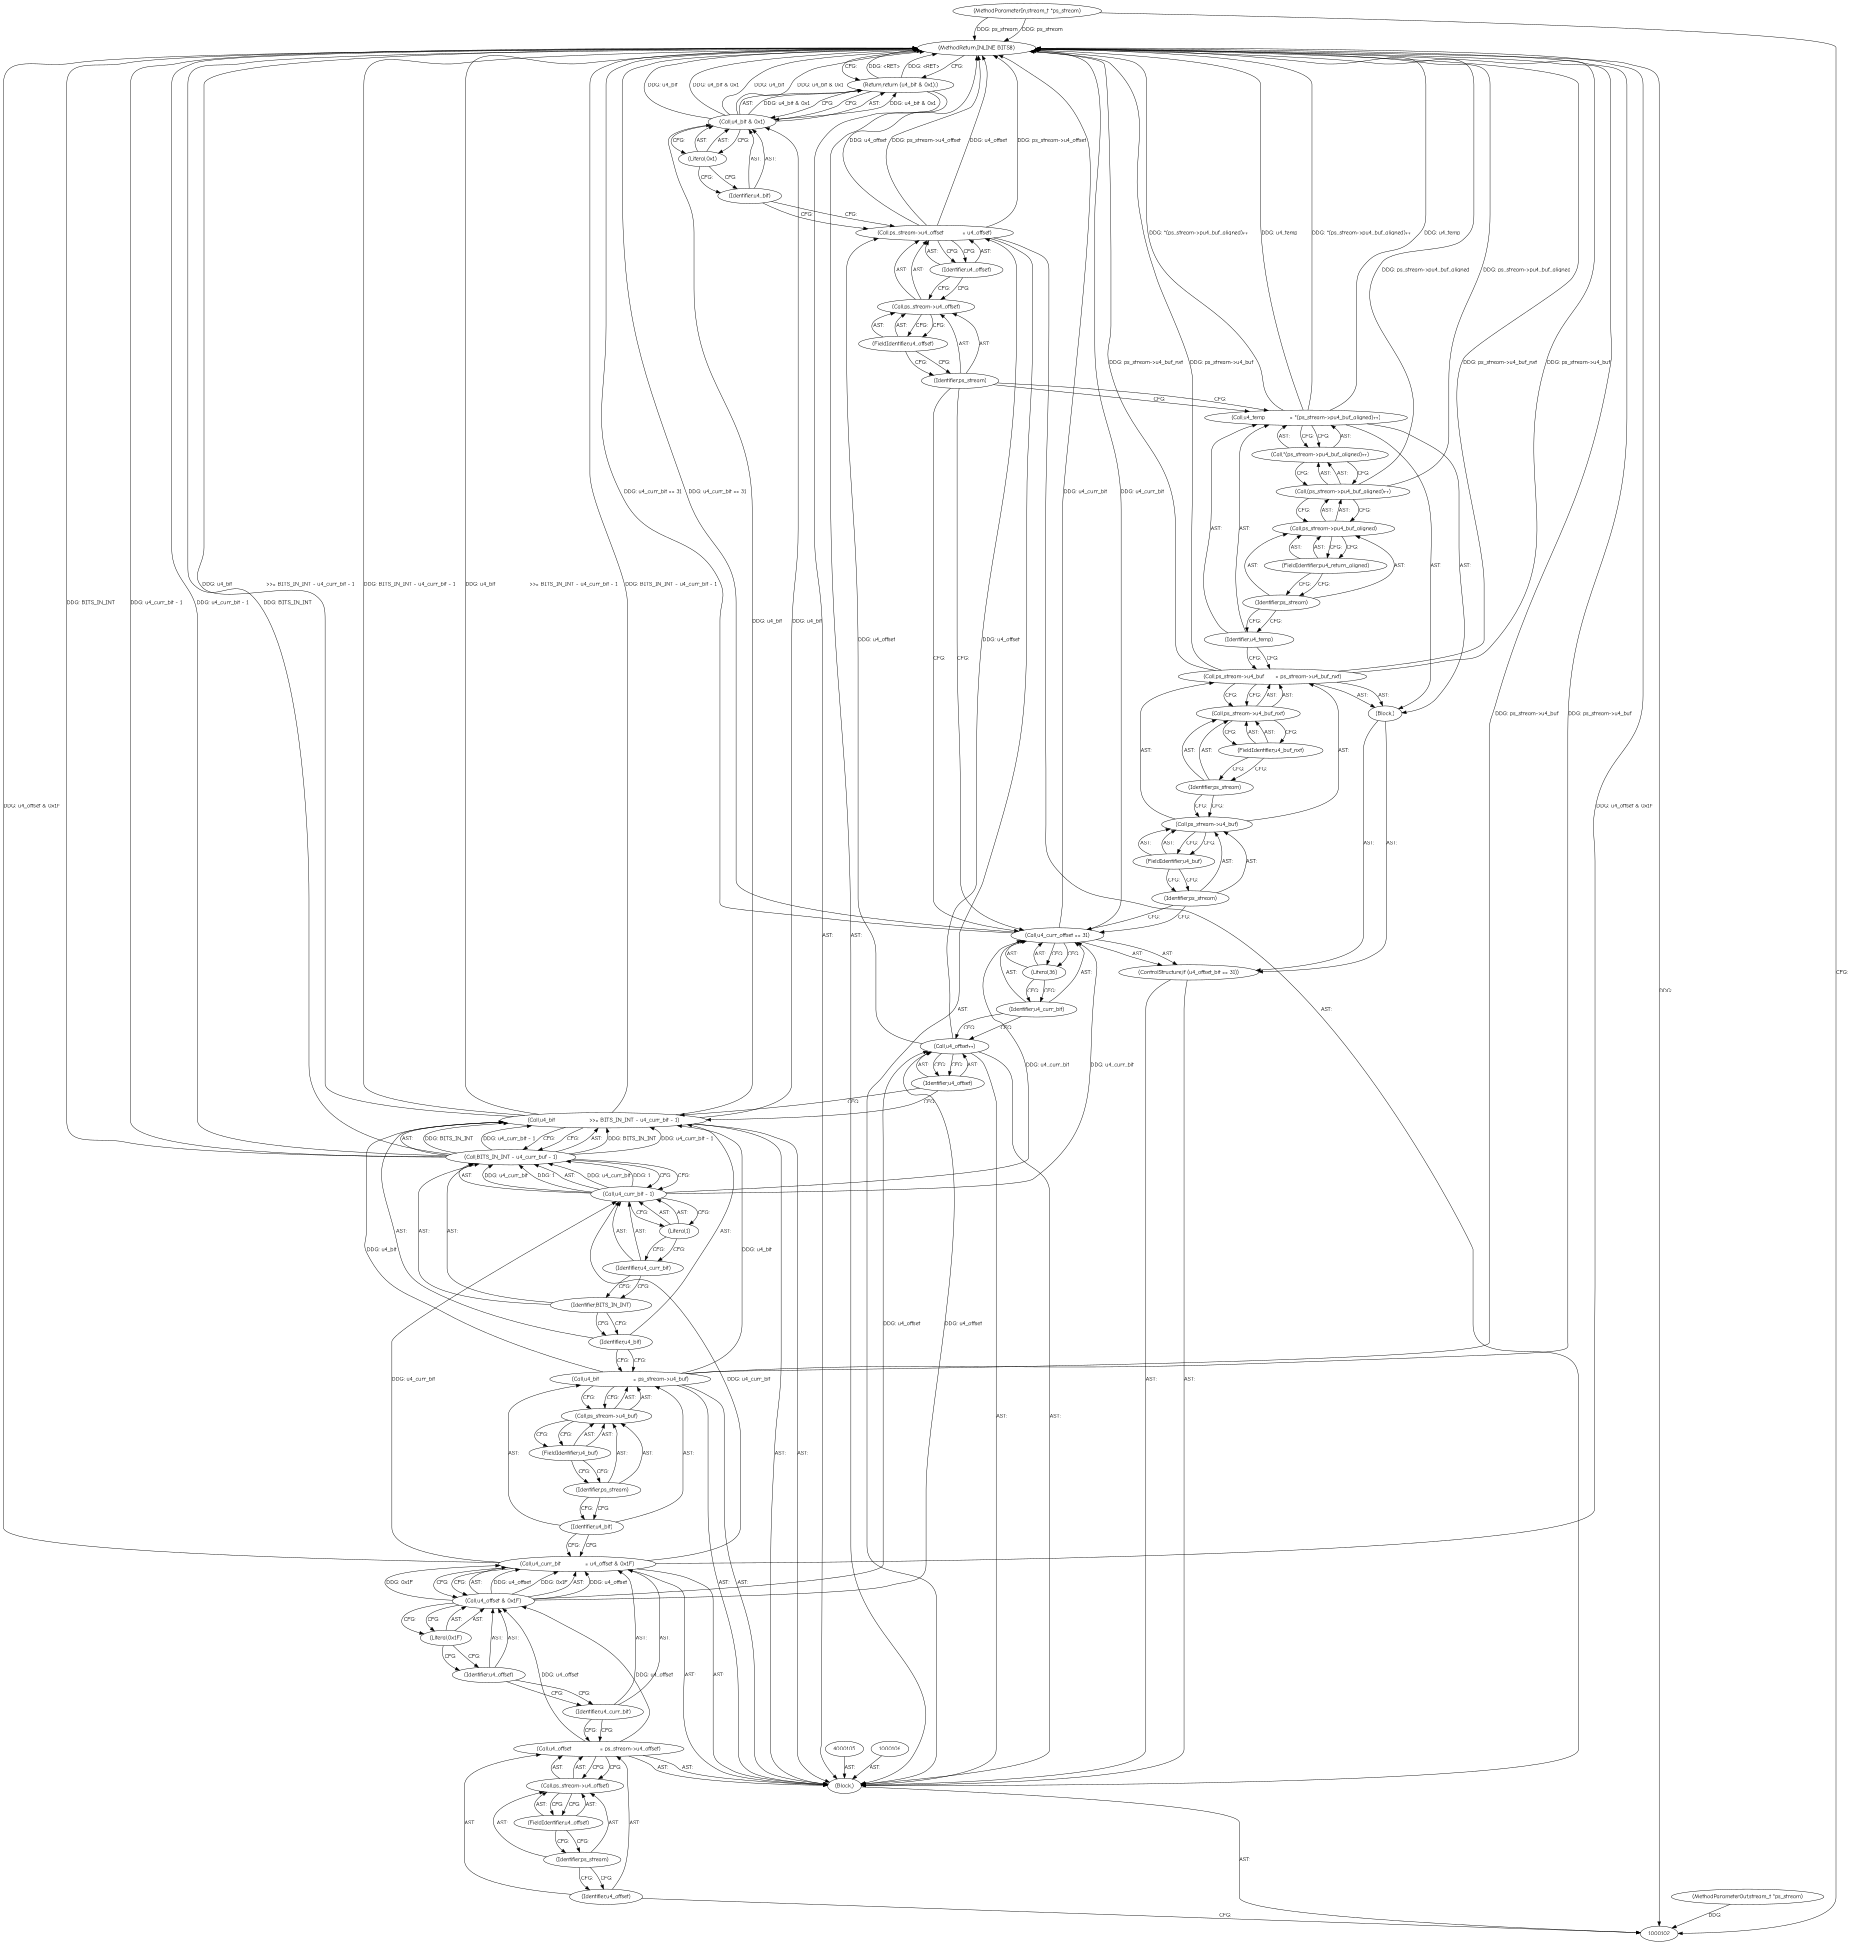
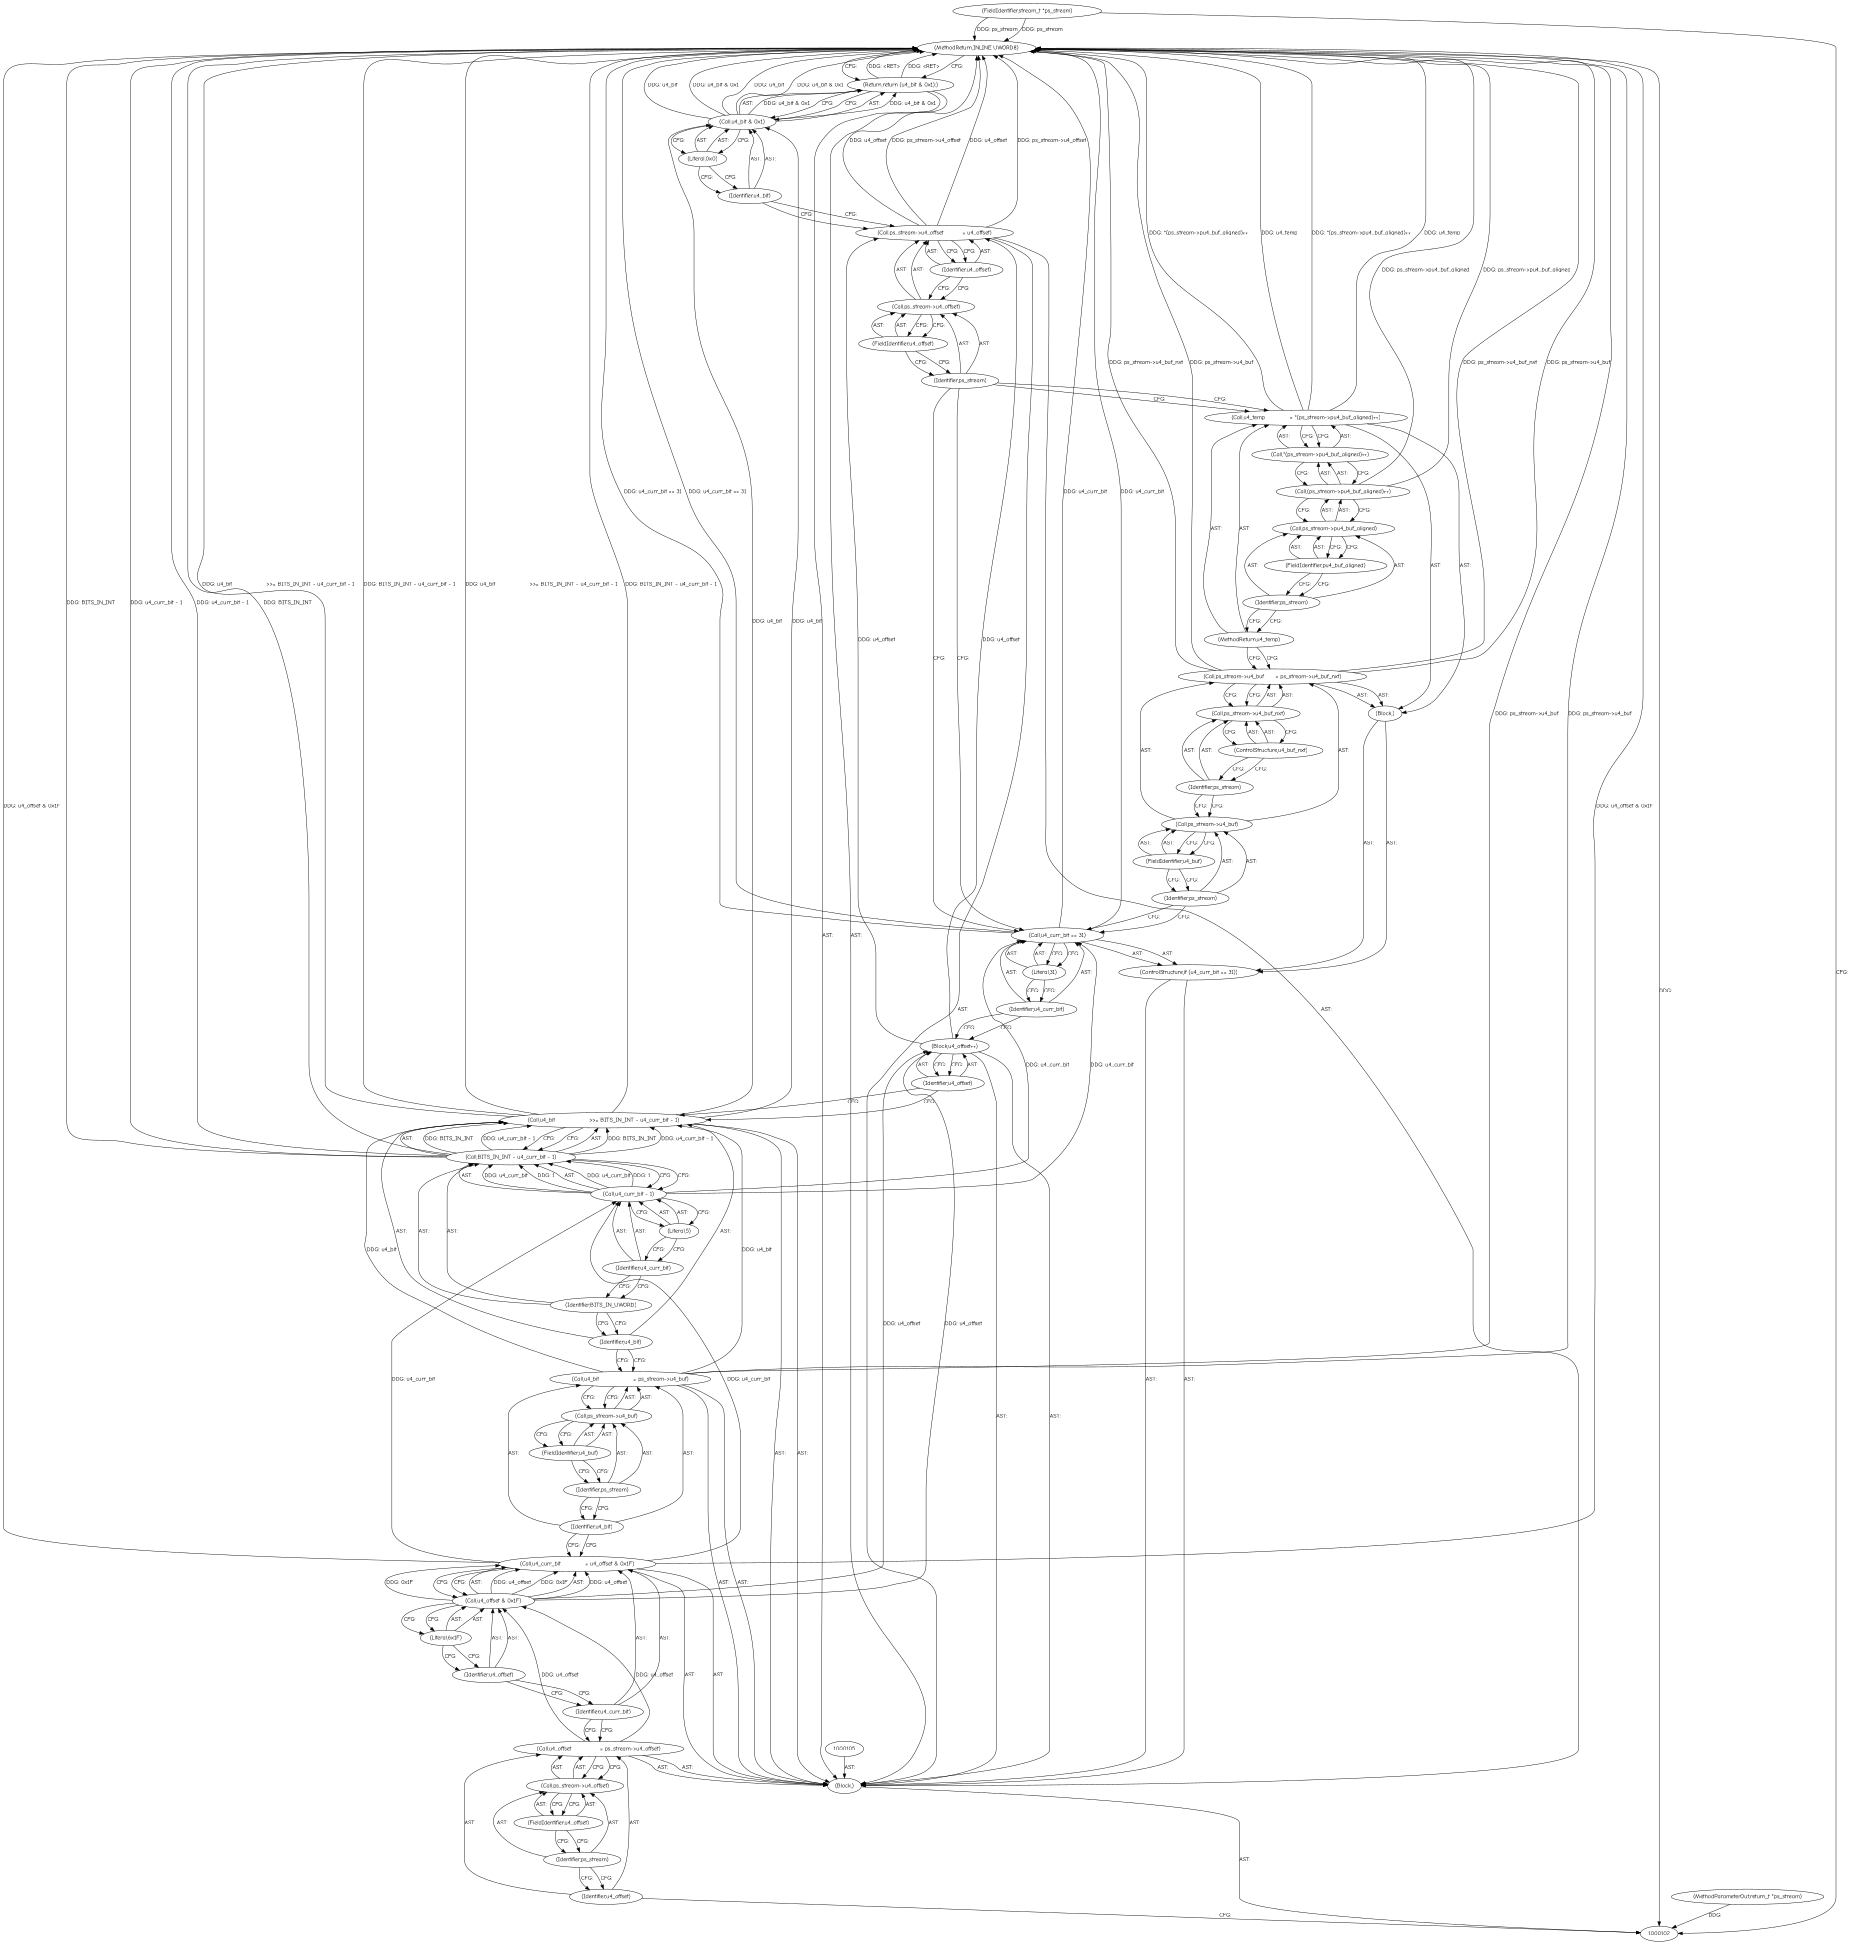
node "(MethodParameterIn,stream_t *ps_stream)": label "(MethodParameterIn,stream_t *ps_stream)" -> "(FieldIdentifier,stream_t *ps_stream)"
node "(MethodReturn,INLINE BITS8)": label "(MethodReturn,INLINE BITS8)" -> "(MethodReturn,INLINE UWORD8)"
node "(Literal,0x1)": label "(Literal,0x1)" -> "(Literal,0x0)"
node "(FieldIdentifier,pu4_return_aligned)": label "(FieldIdentifier,pu4_return_aligned)" -> "(FieldIdentifier,pu4_buf_aligned)"
node "(Identifier,u4_temp)": label "(Identifier,u4_temp)" -> "(MethodReturn,u4_temp)"
node "(FieldIdentifier,u4_buf_nxt)": label "(FieldIdentifier,u4_buf_nxt)" -> "(ControlStructure,u4_buf_nxt)"
node "(Call,u4_curr_offset == 31)": label "(Call,u4_curr_offset == 31)" -> "(Call,u4_curr_bit == 31)"
node "(Literal,36)": label "(Literal,36)" -> "(Literal,31)"
node "(ControlStructure,if (u4_offset_bit == 31))": label "(ControlStructure,if (u4_offset_bit == 31))" -> "(ControlStructure,if (u4_curr_bit == 31))"
node "(Call,u4_offset++)": label "(Call,u4_offset++)" -> "(Block,u4_offset++)"
node "(Call,BITS_IN_INT - u4_curr_buf - 1)": label "(Call,BITS_IN_INT - u4_curr_buf - 1)" -> "(Call,BITS_IN_INT - u4_curr_bit - 1)"
node "(Literal,1)": label "(Literal,1)" -> "(Literal,5)"
node "(Identifier,BITS_IN_INT)": label "(Identifier,BITS_IN_INT)" -> "(Identifier,BITS_IN_UWORD)"
node "(Literal,0x1F)": label "(Literal,0x1F)" -> "(Literal,6x1F)"
node "4000105": label "4000105" -> "1000105"
node "1000106": removed
node "(MethodParameterOut,stream_t *ps_stream)": label "(MethodParameterOut,stream_t *ps_stream)" -> "(MethodParameterOut,return_t *ps_stream)"
